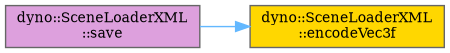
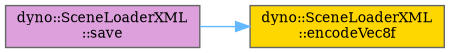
node "dyno::SceneLoaderXML ::encodeVec3f": label "dyno::SceneLoaderXML ::encodeVec3f" -> "dyno::SceneLoaderXML ::encodeVec8f"
